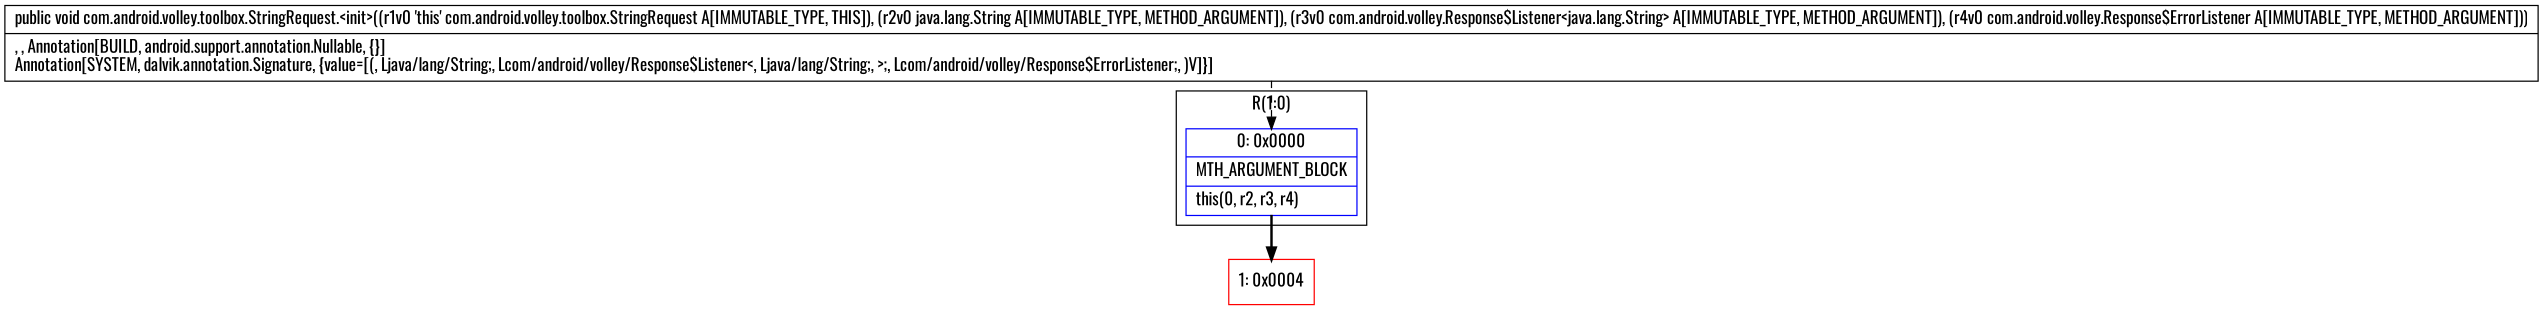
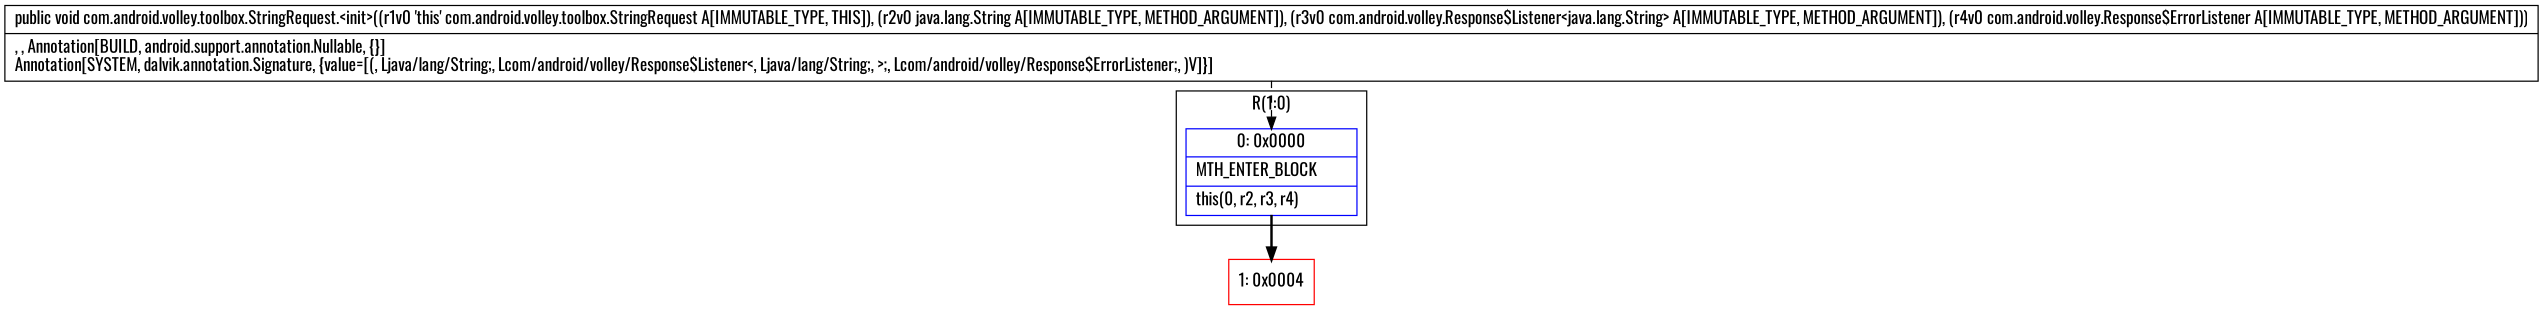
node "0: 0x0000": text "MTH_ARGUMENT_BLOCK" -> "MTH_ENTER_BLOCK"
